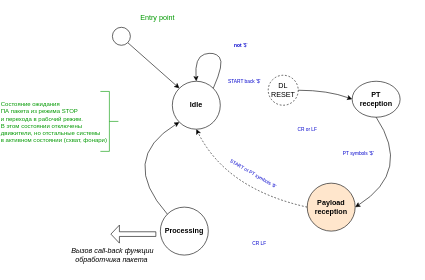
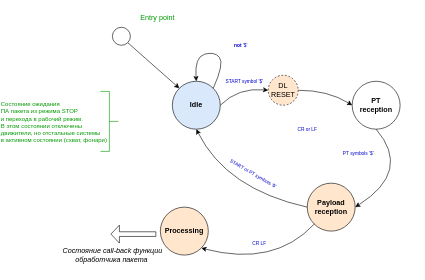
node "START back '$'": label "START back '$'" -> "START symbol '$'"
node "DL RESET": fillcolor #ffffff -> #ffe6cc
node "PT reception": size 48x36 -> 48x48
edge "Idle" -> "DL RESET": added
node "Idle": fillcolor #ffffff -> #dae8fc
edge "Processing" -> "Idle": removed
edge "Payload reception" -> "Idle": style dashed -> solid
node "Processing": fillcolor #ffffff -> #ffe6cc
edge "Payload reception" -> "Processing": added
node "Вызов call-back функции обработчика пакета": label "Вызов call-back функции обработчика пакета" -> "Состояние call-back функции обработчика пакета"
